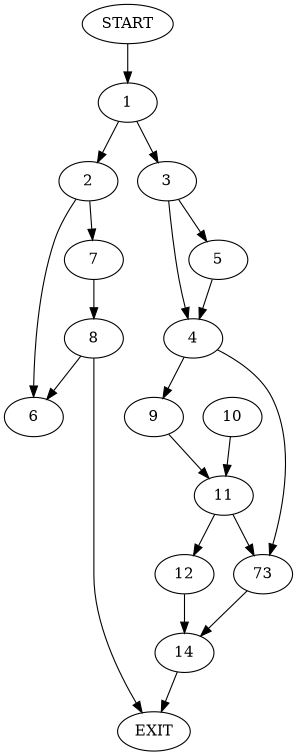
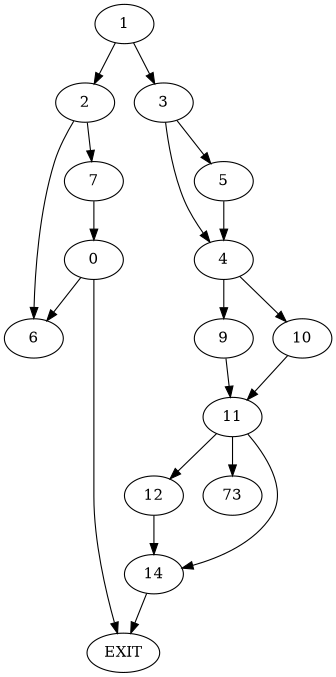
node "START": removed
node "8": label "8" -> "0"
edge "4" -> "73": now "4" -> "10"
edge "73" -> "14": now "11" -> "14"
